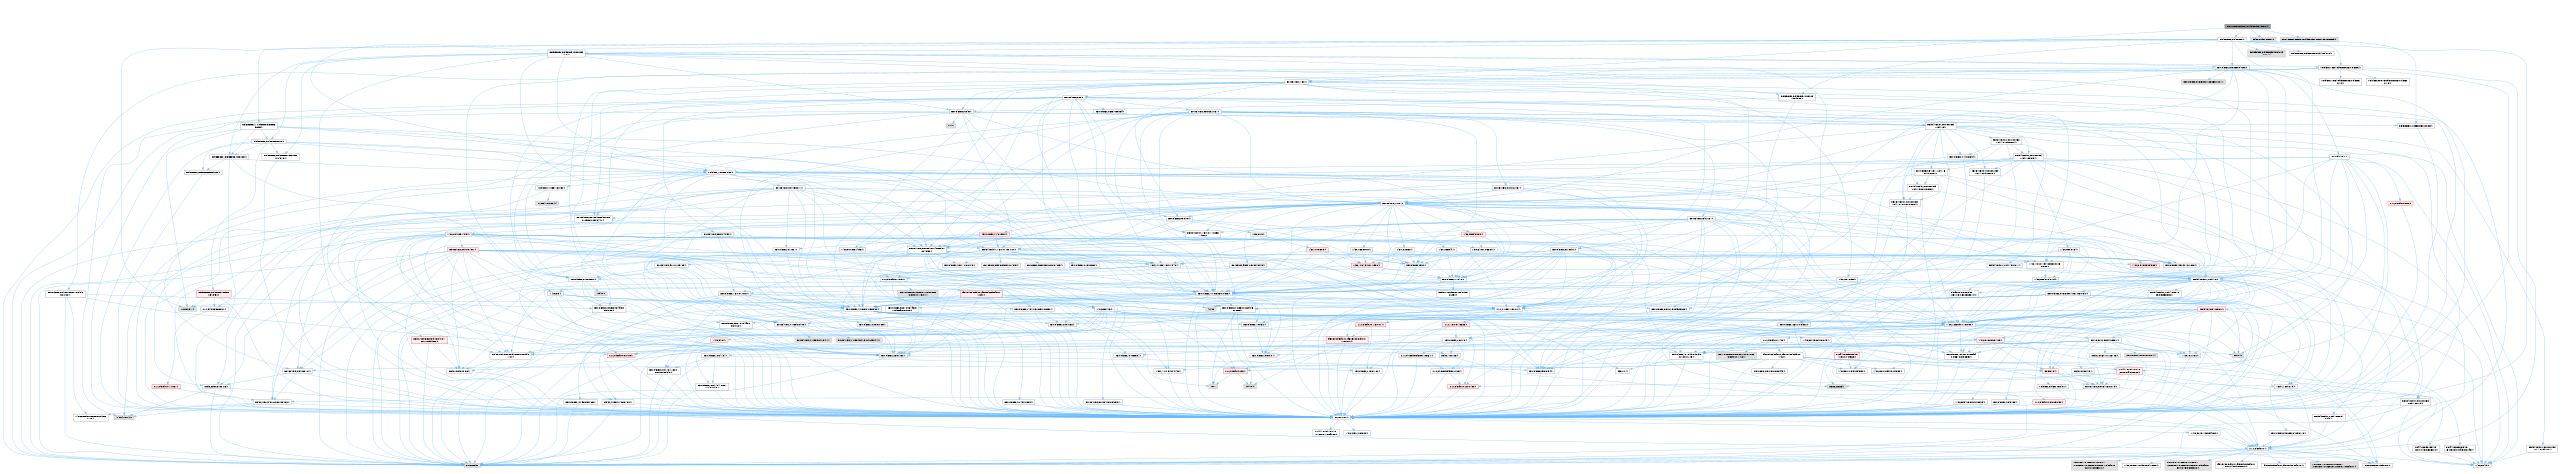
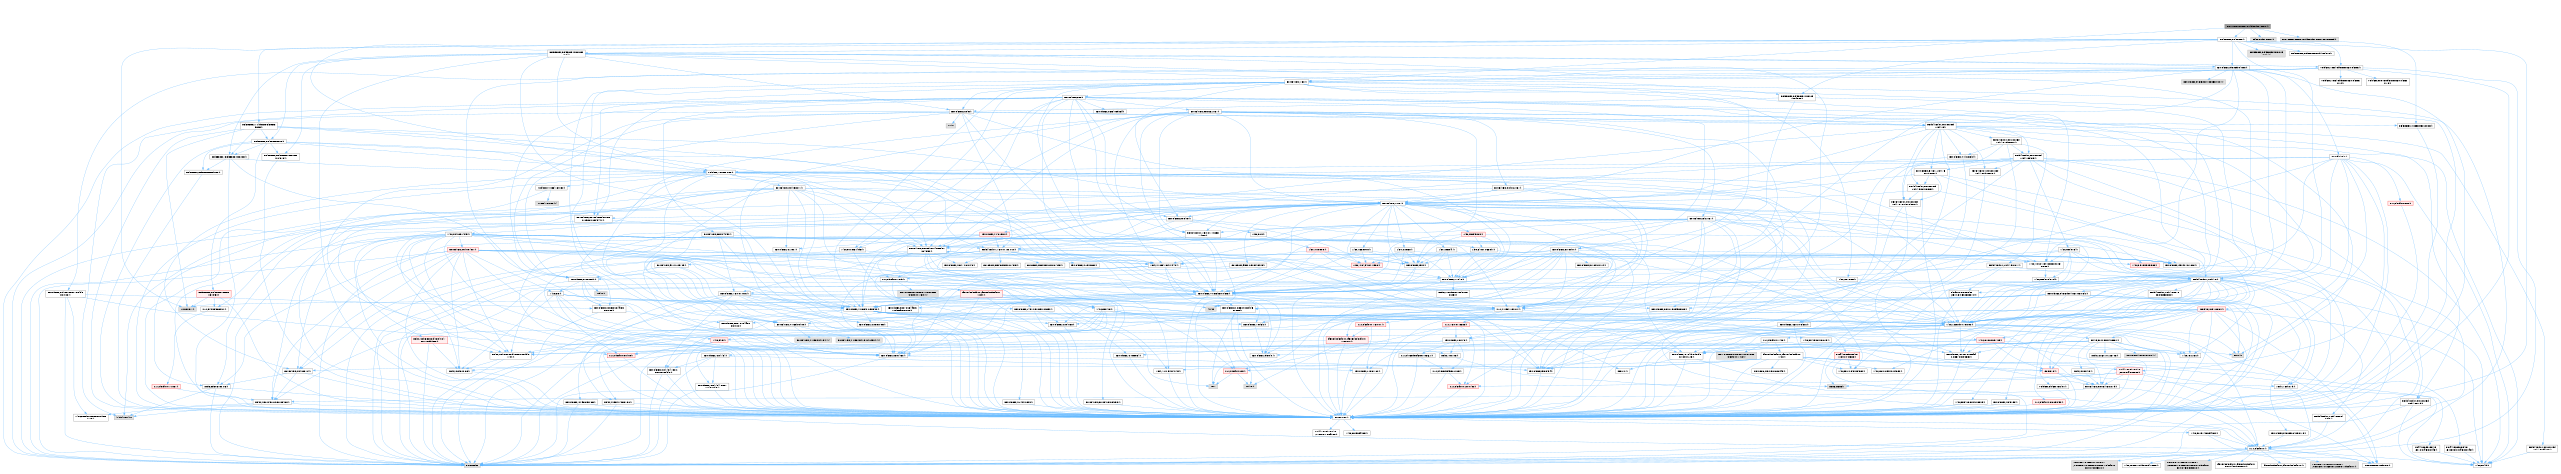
node "Templates/FunctionFwd.h": added
edge "Misc/Crc.h" -> "Templates/Requires.h": now "Misc/Crc.h" -> "Misc/Char.h"
edge "Templates/UnrealTemplate.h" -> "Traits/IsContiguousContainer.h": added
node "Misc/IsEnumClass.h": label "Misc/IsEnumClass.h" -> "Misc/CoreDefines.h"
node "ProfilingDebugging /CompilerPreSetup.h": label "ProfilingDebugging /CompilerPreSetup.h" -> "ProfilingDebugging /CsvProfilerConfig.h"
